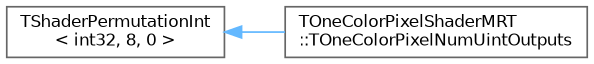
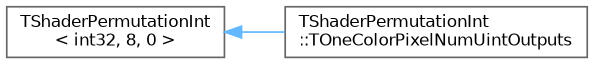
node "TOneColorPixelShaderMRT ::TOneColorPixelNumUintOutputs": label "TOneColorPixelShaderMRT ::TOneColorPixelNumUintOutputs" -> "TShaderPermutationInt ::TOneColorPixelNumUintOutputs"
